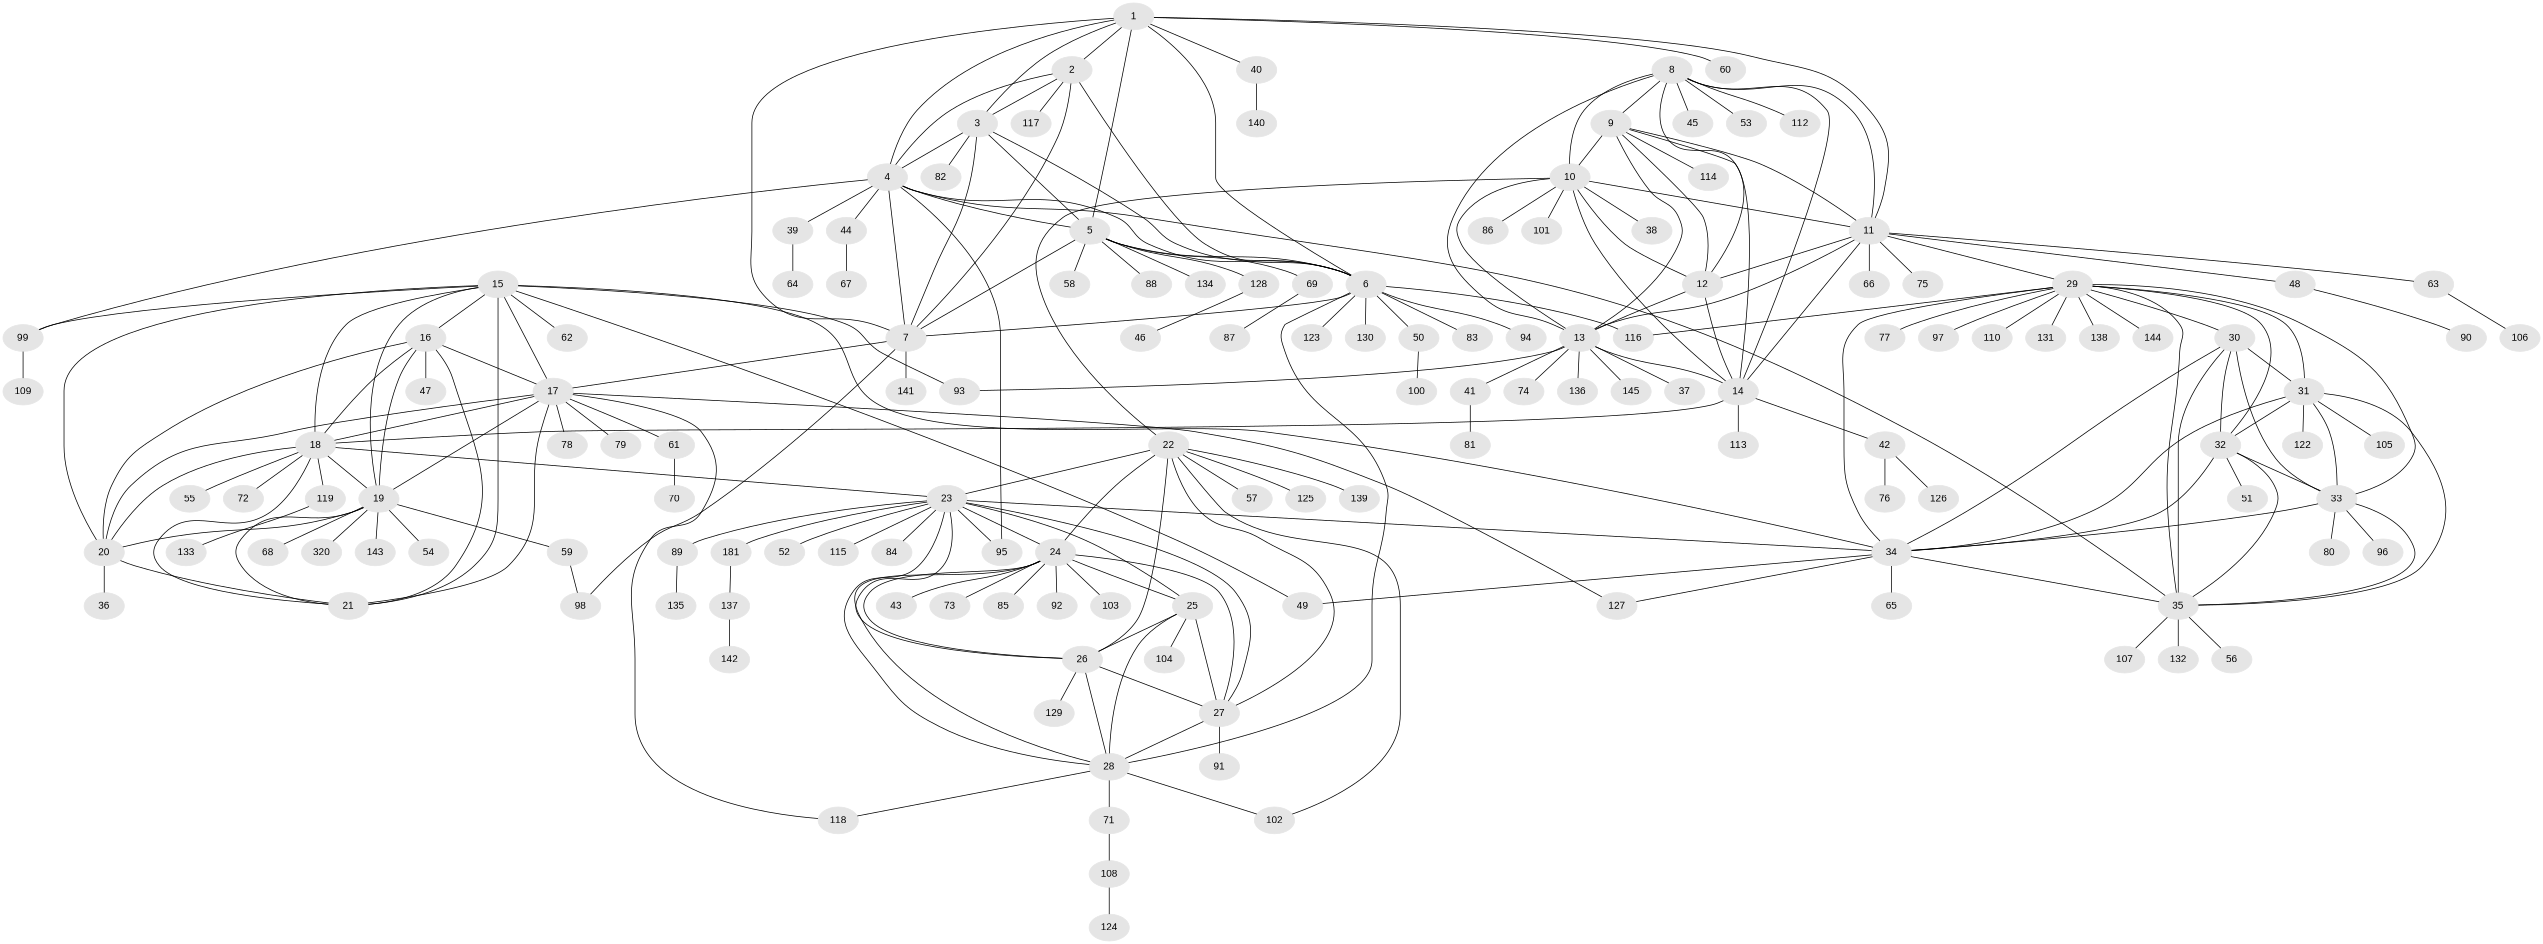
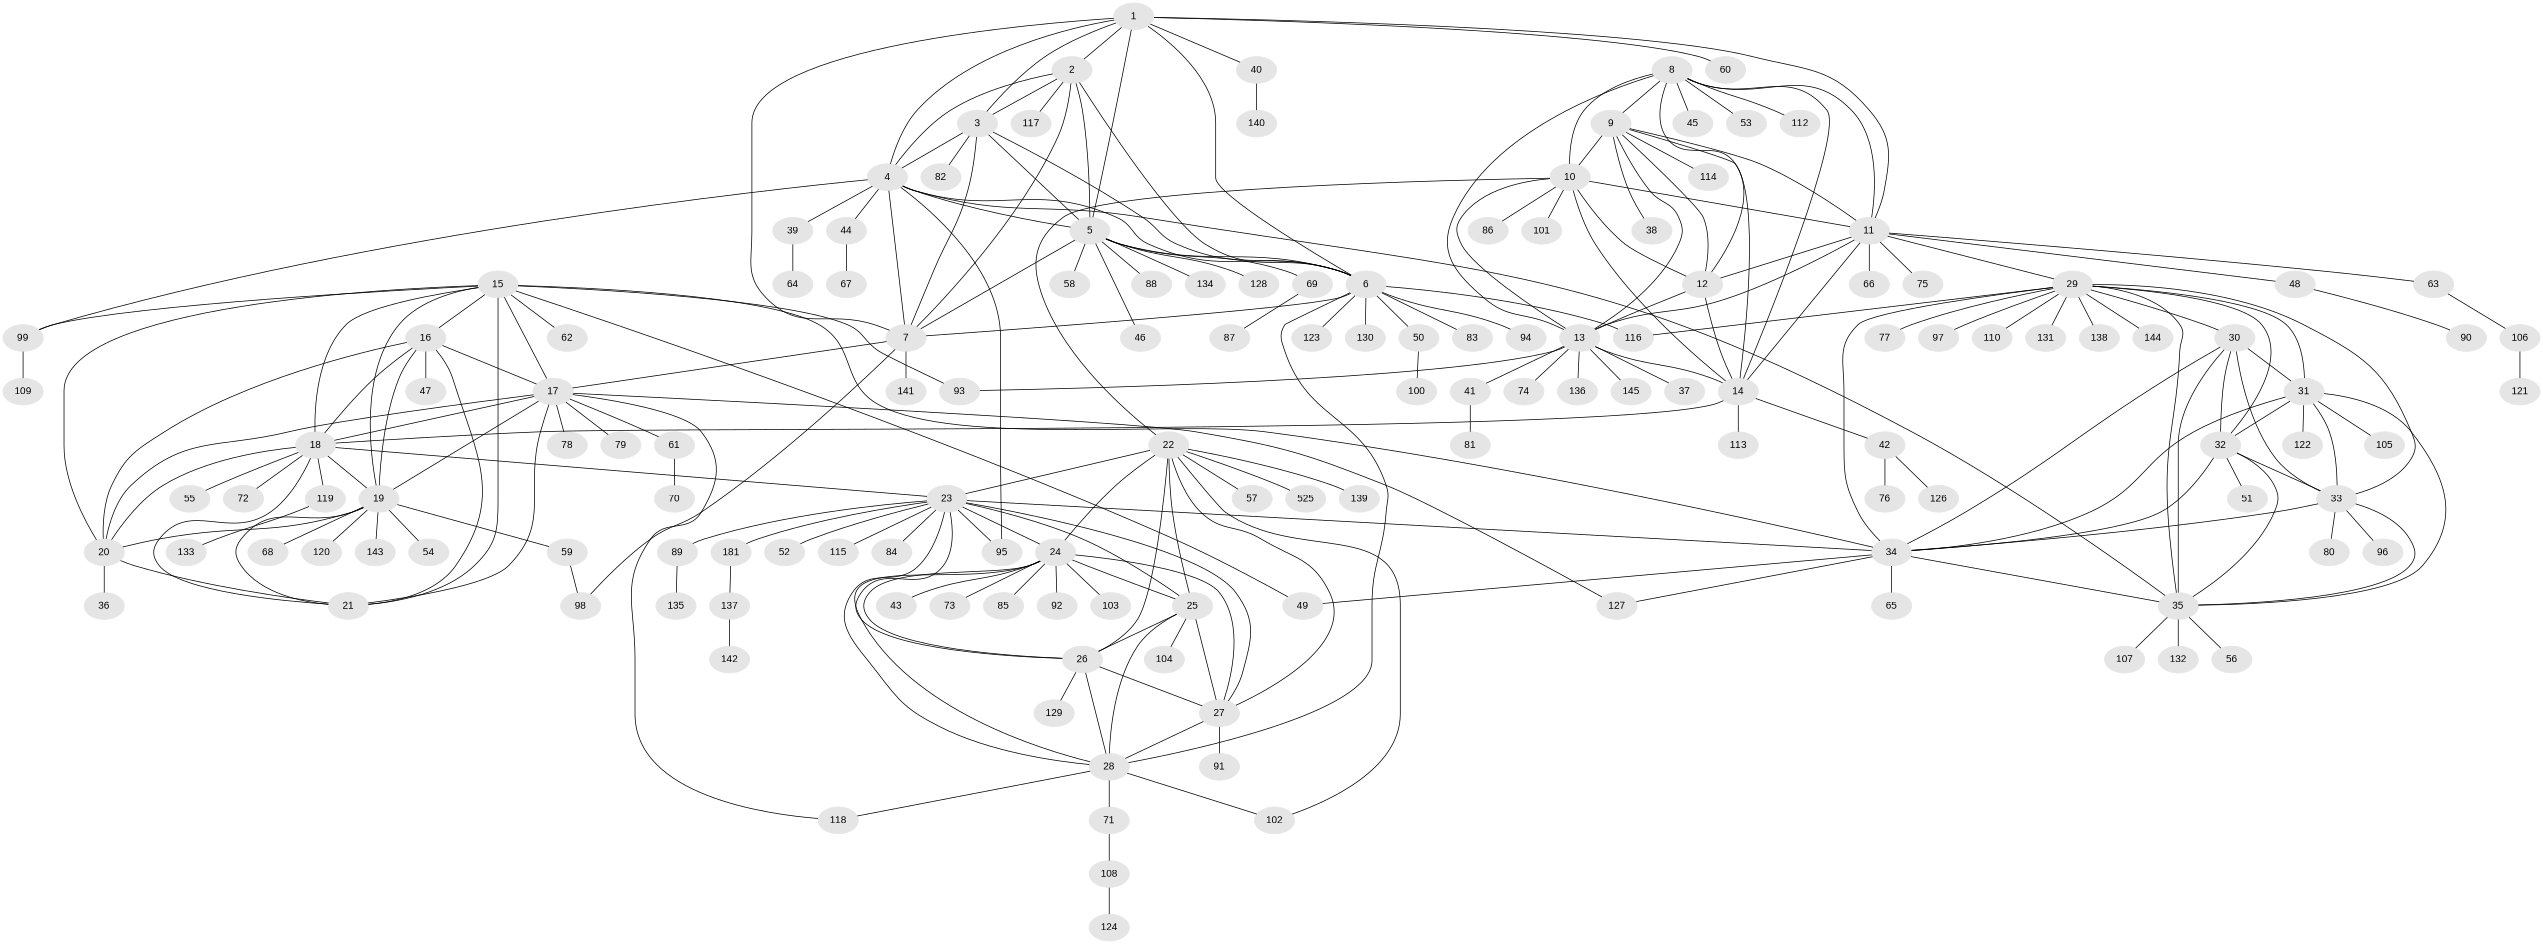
edge "2" -- "5": added
edge "10" -- "38": now "9" -- "38"
edge "128" -- "46": now "5" -- "46"
node "121": added
node "125": label "125" -> "525"
edge "22" -- "25": added
node "320": label "320" -> "120"
